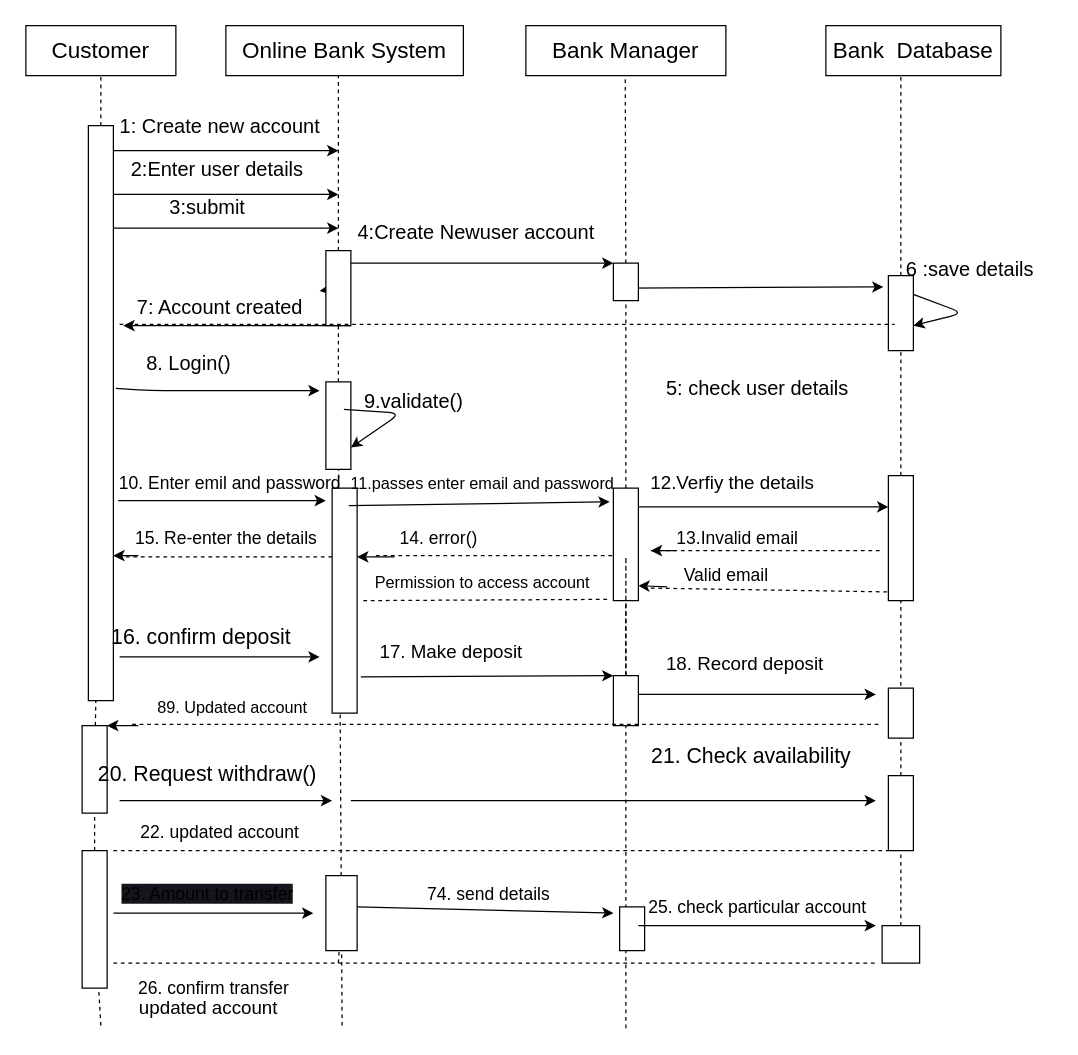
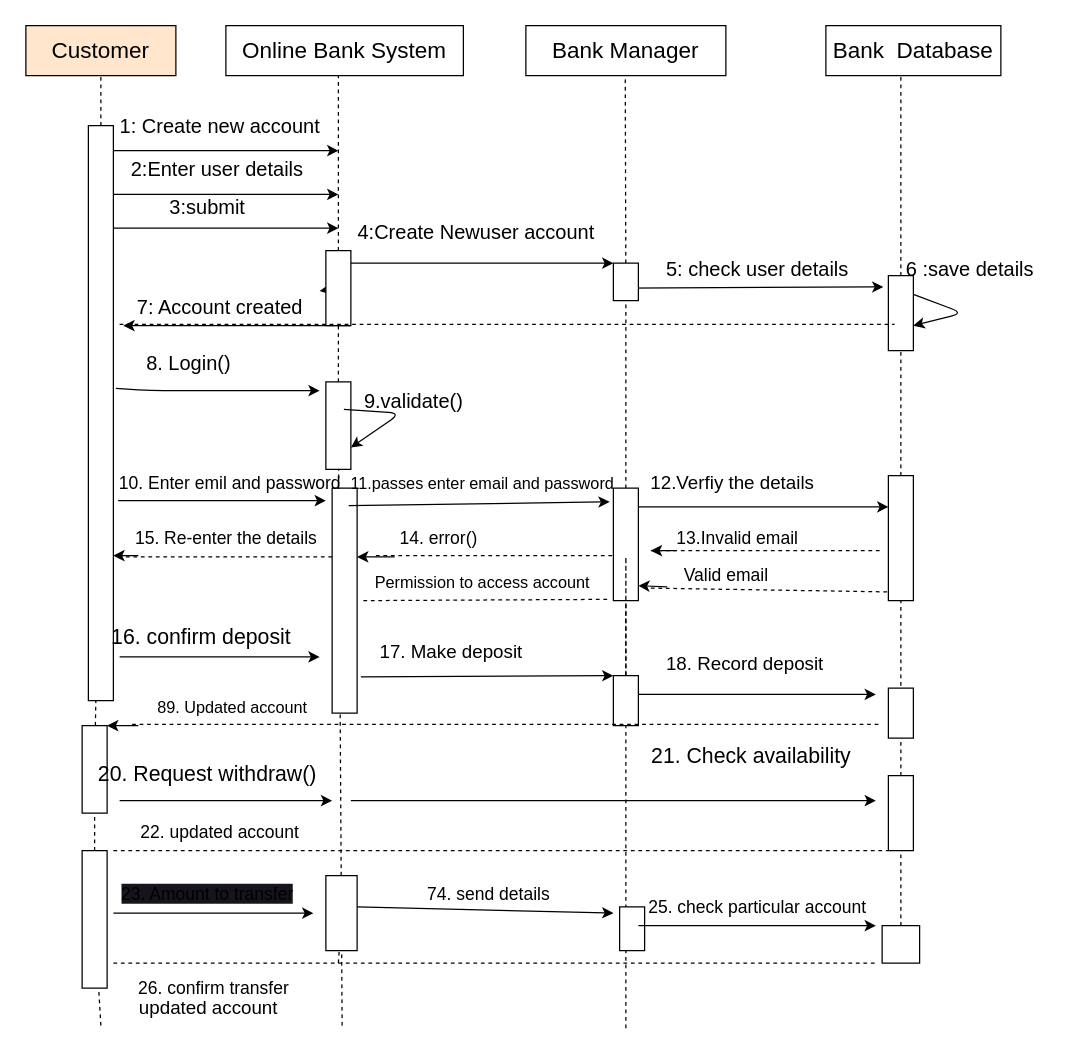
node "Customer": fillcolor #ffffff -> #ffe6cc
node "5: check user details": moved (757, 388) -> (757, 269)
